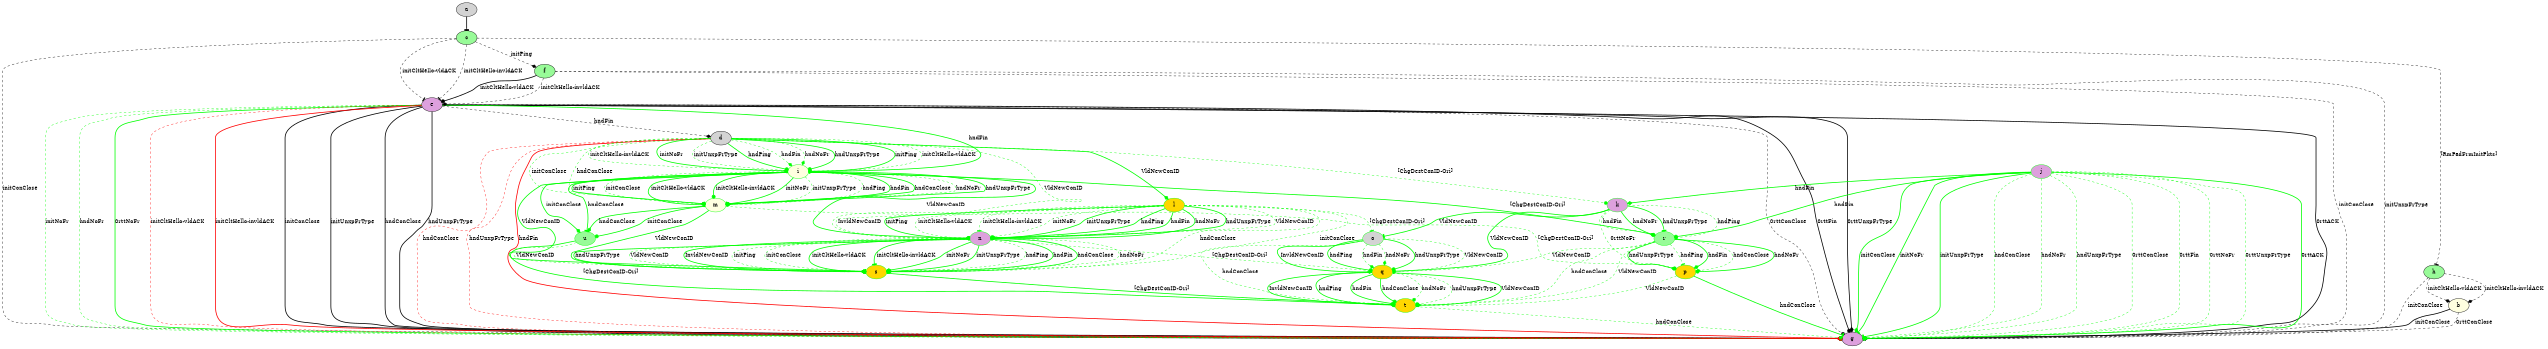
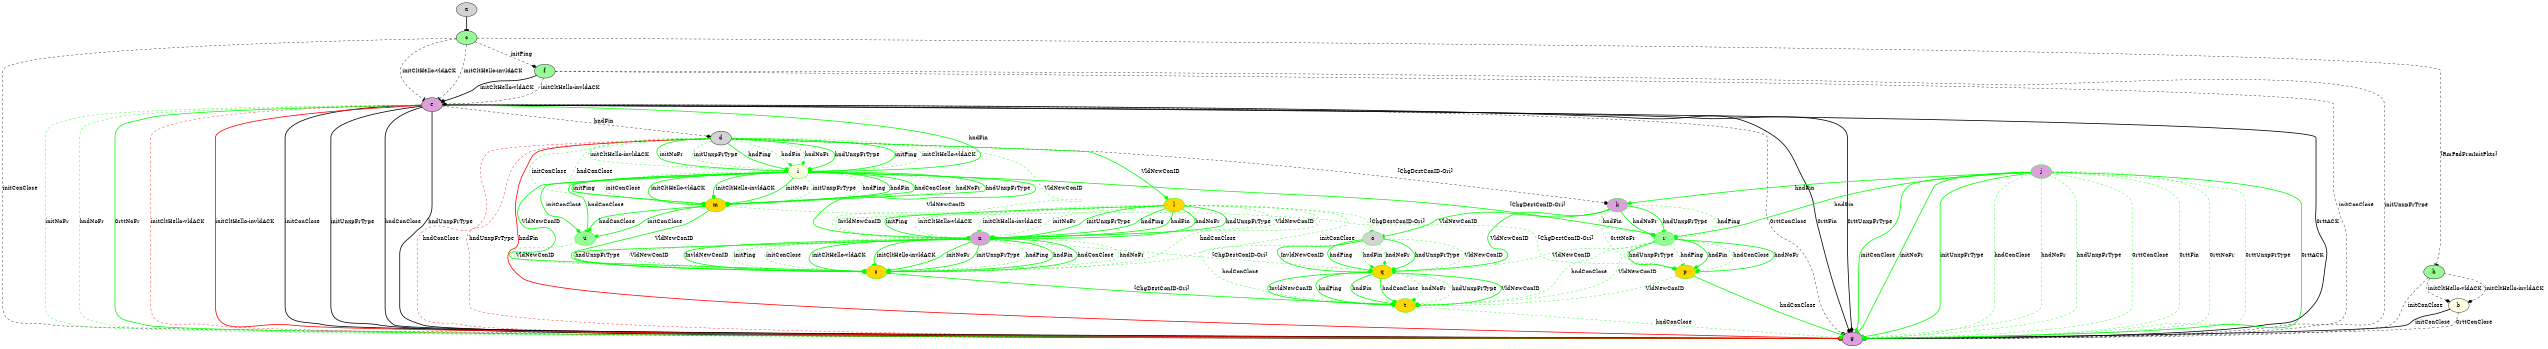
edge "d" -> "k": color green -> black
node "m": fillcolor lightyellow -> gold
edge "u" -> "t": removed, label "[ChgDestConID-Ori]"
